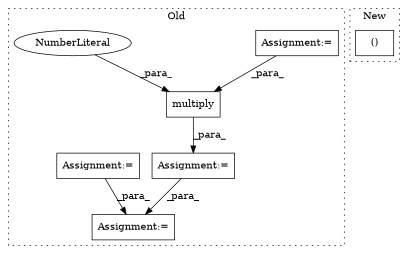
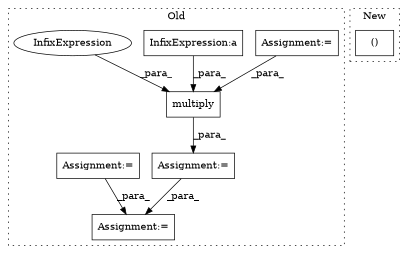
node "NumberLiteral": label "NumberLiteral" -> "InfixExpression"
node "InfixExpression:a": added
